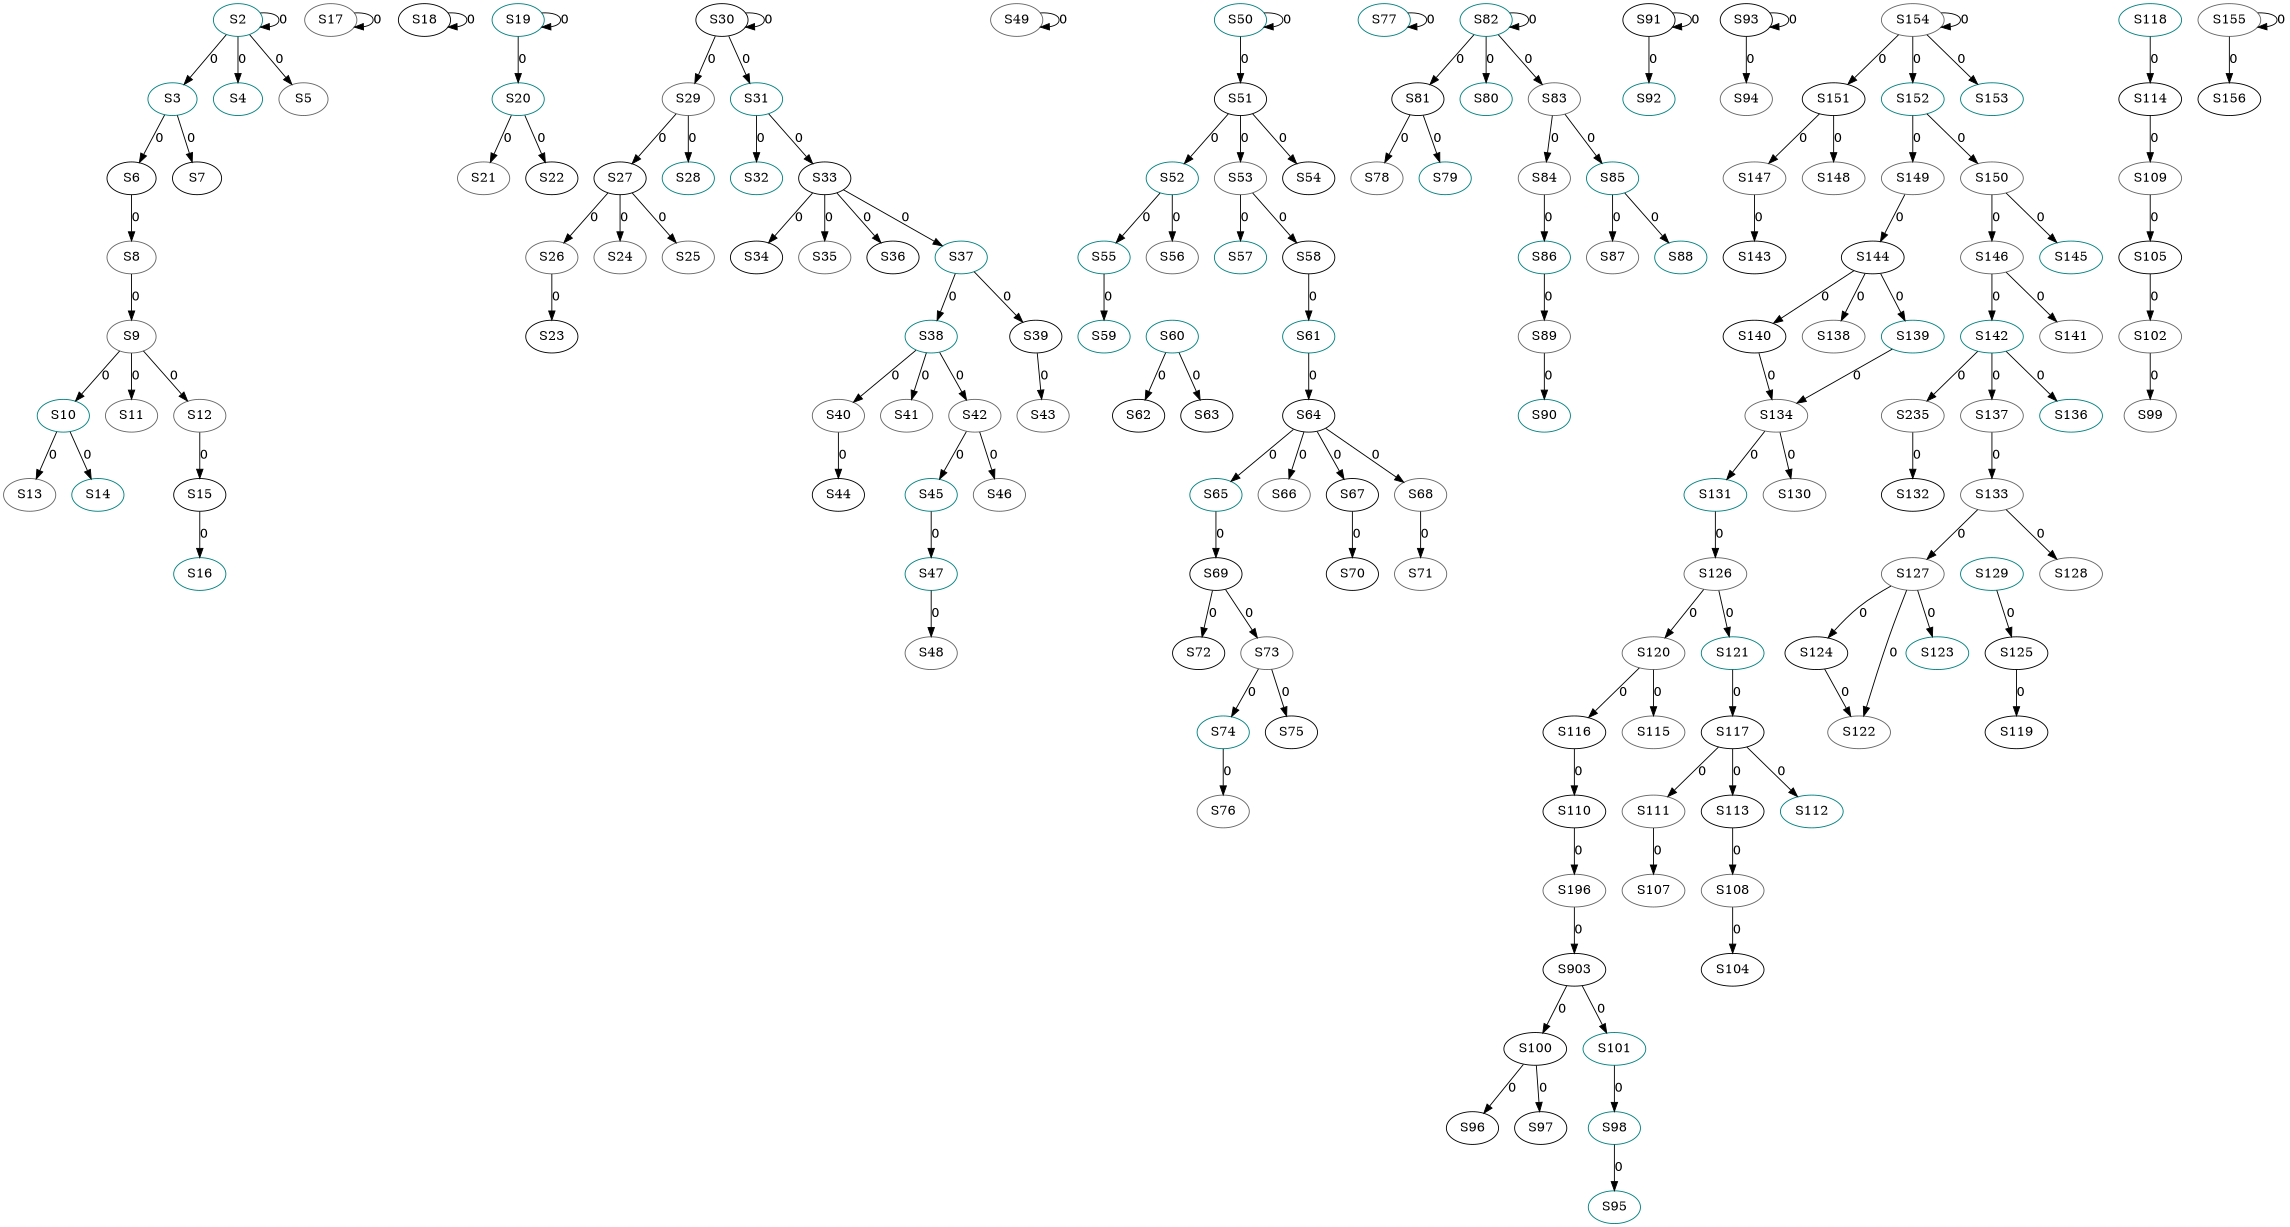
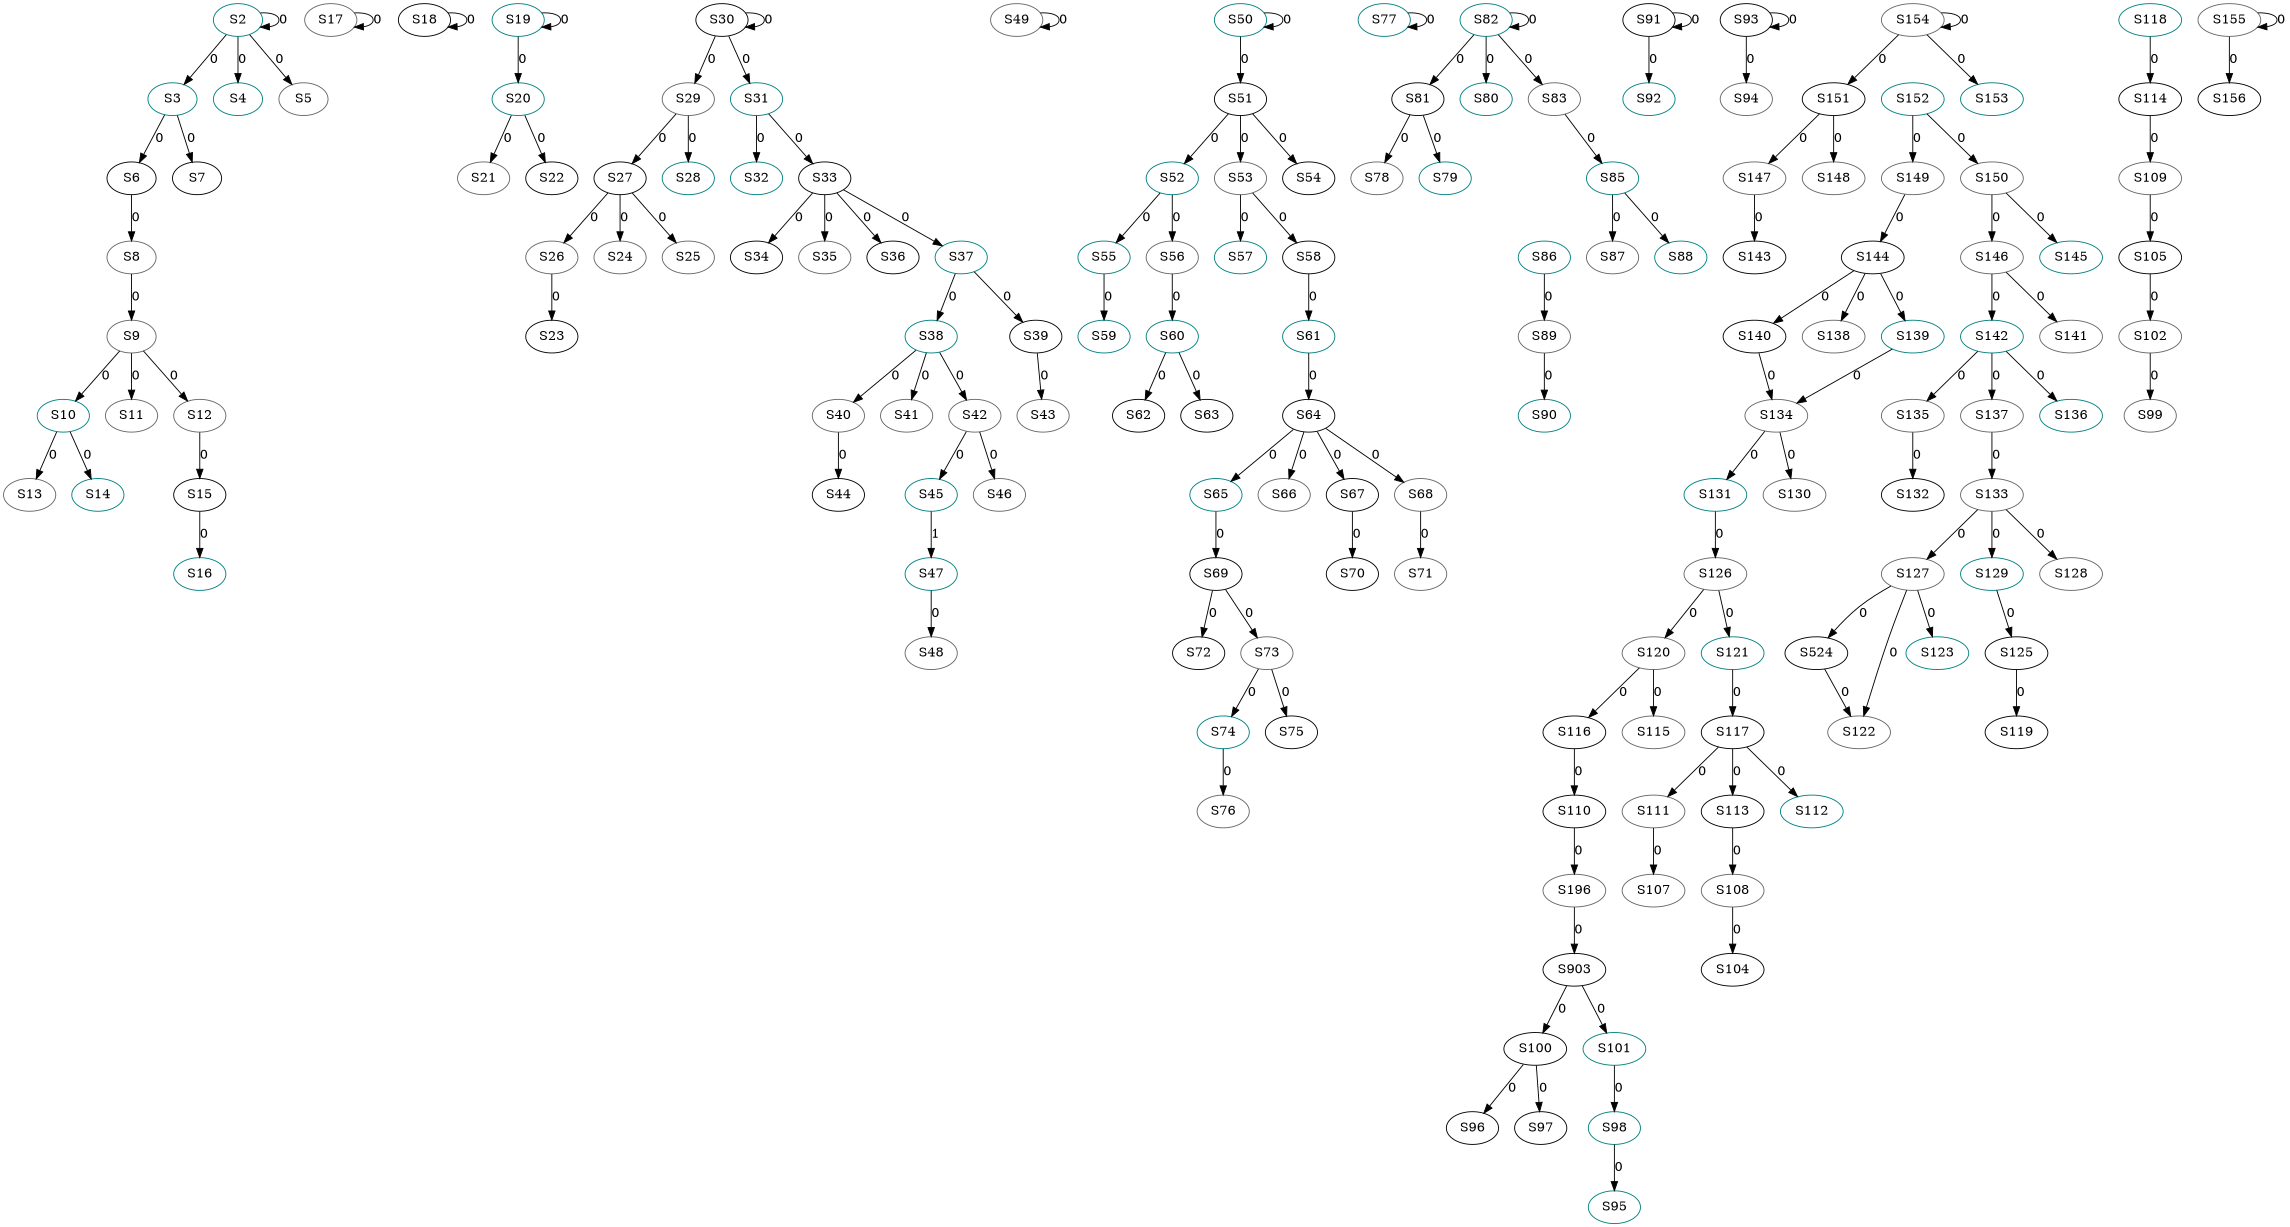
edge "S154" -> "S152": removed, label "0"
node "S84": removed
edge "S56" -> "S60": added, label "0"
node "S235": label "S235" -> "S135"
edge "S133" -> "S129": added, label "0"
edge "S45" -> "S47": label "0" -> "1"
node "S124": label "S124" -> "S524"
